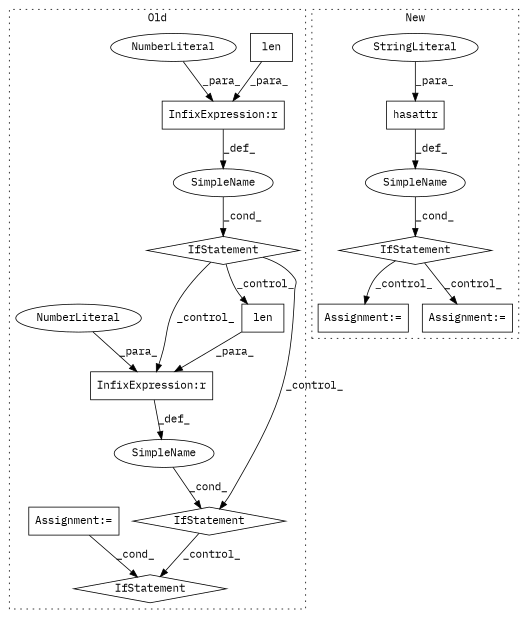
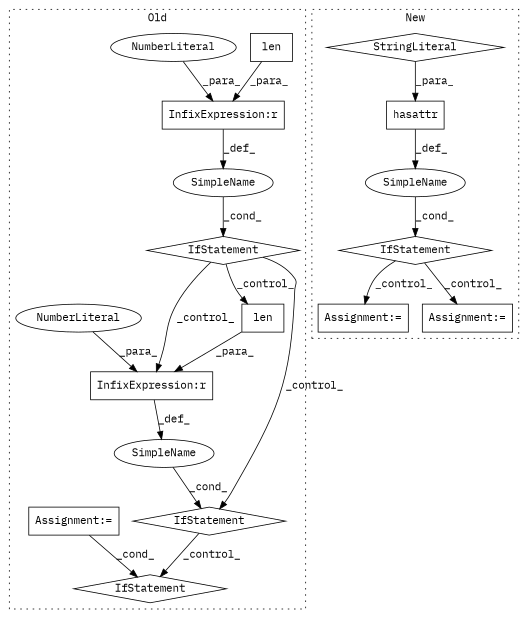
node "StringLiteral": shape ellipse -> diamond
